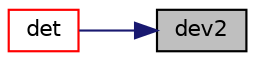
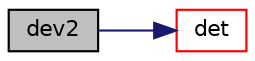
edge "det" -> "dev2": reversed
